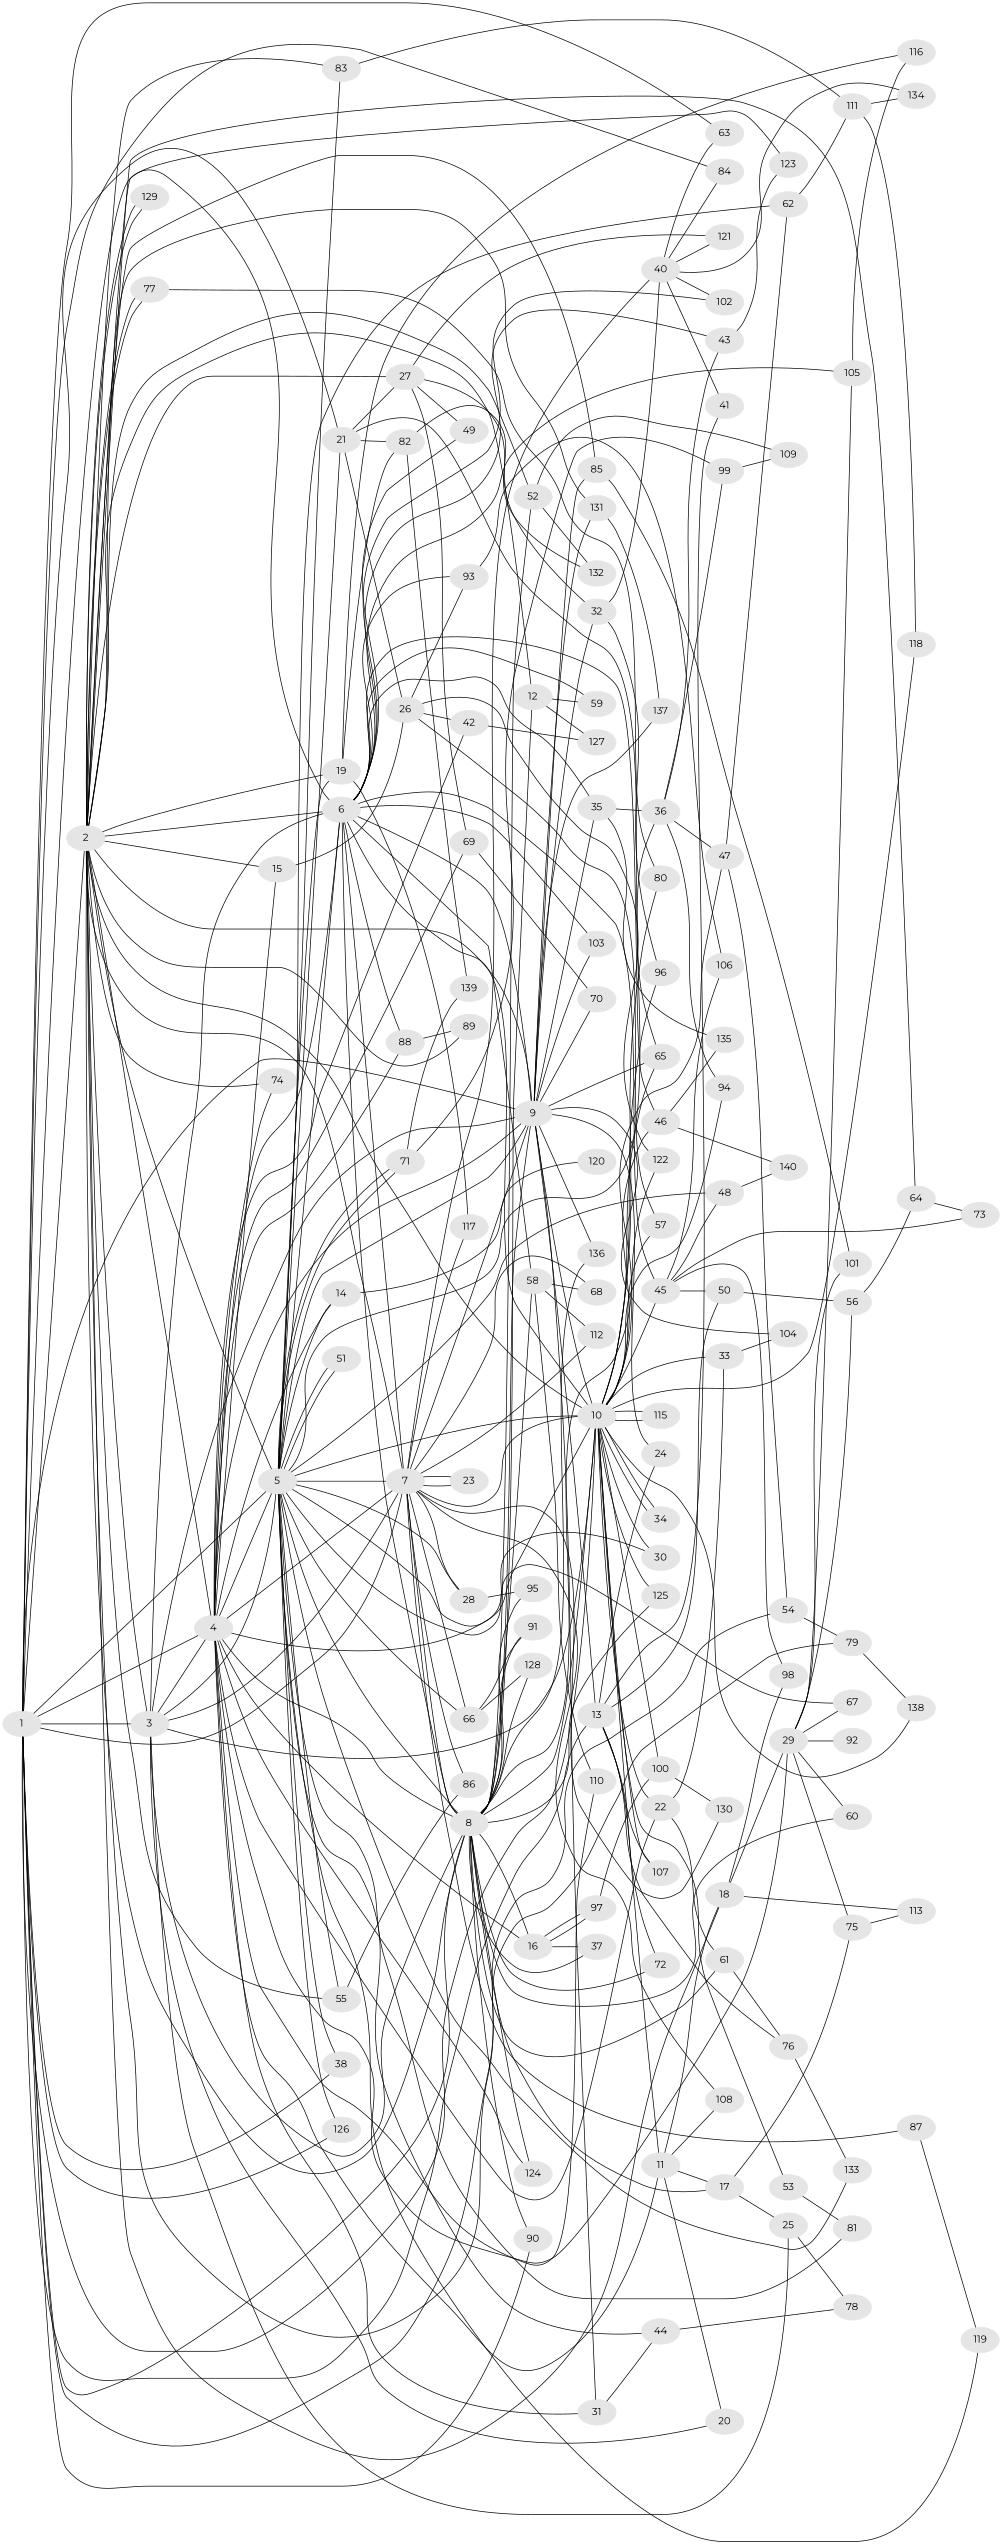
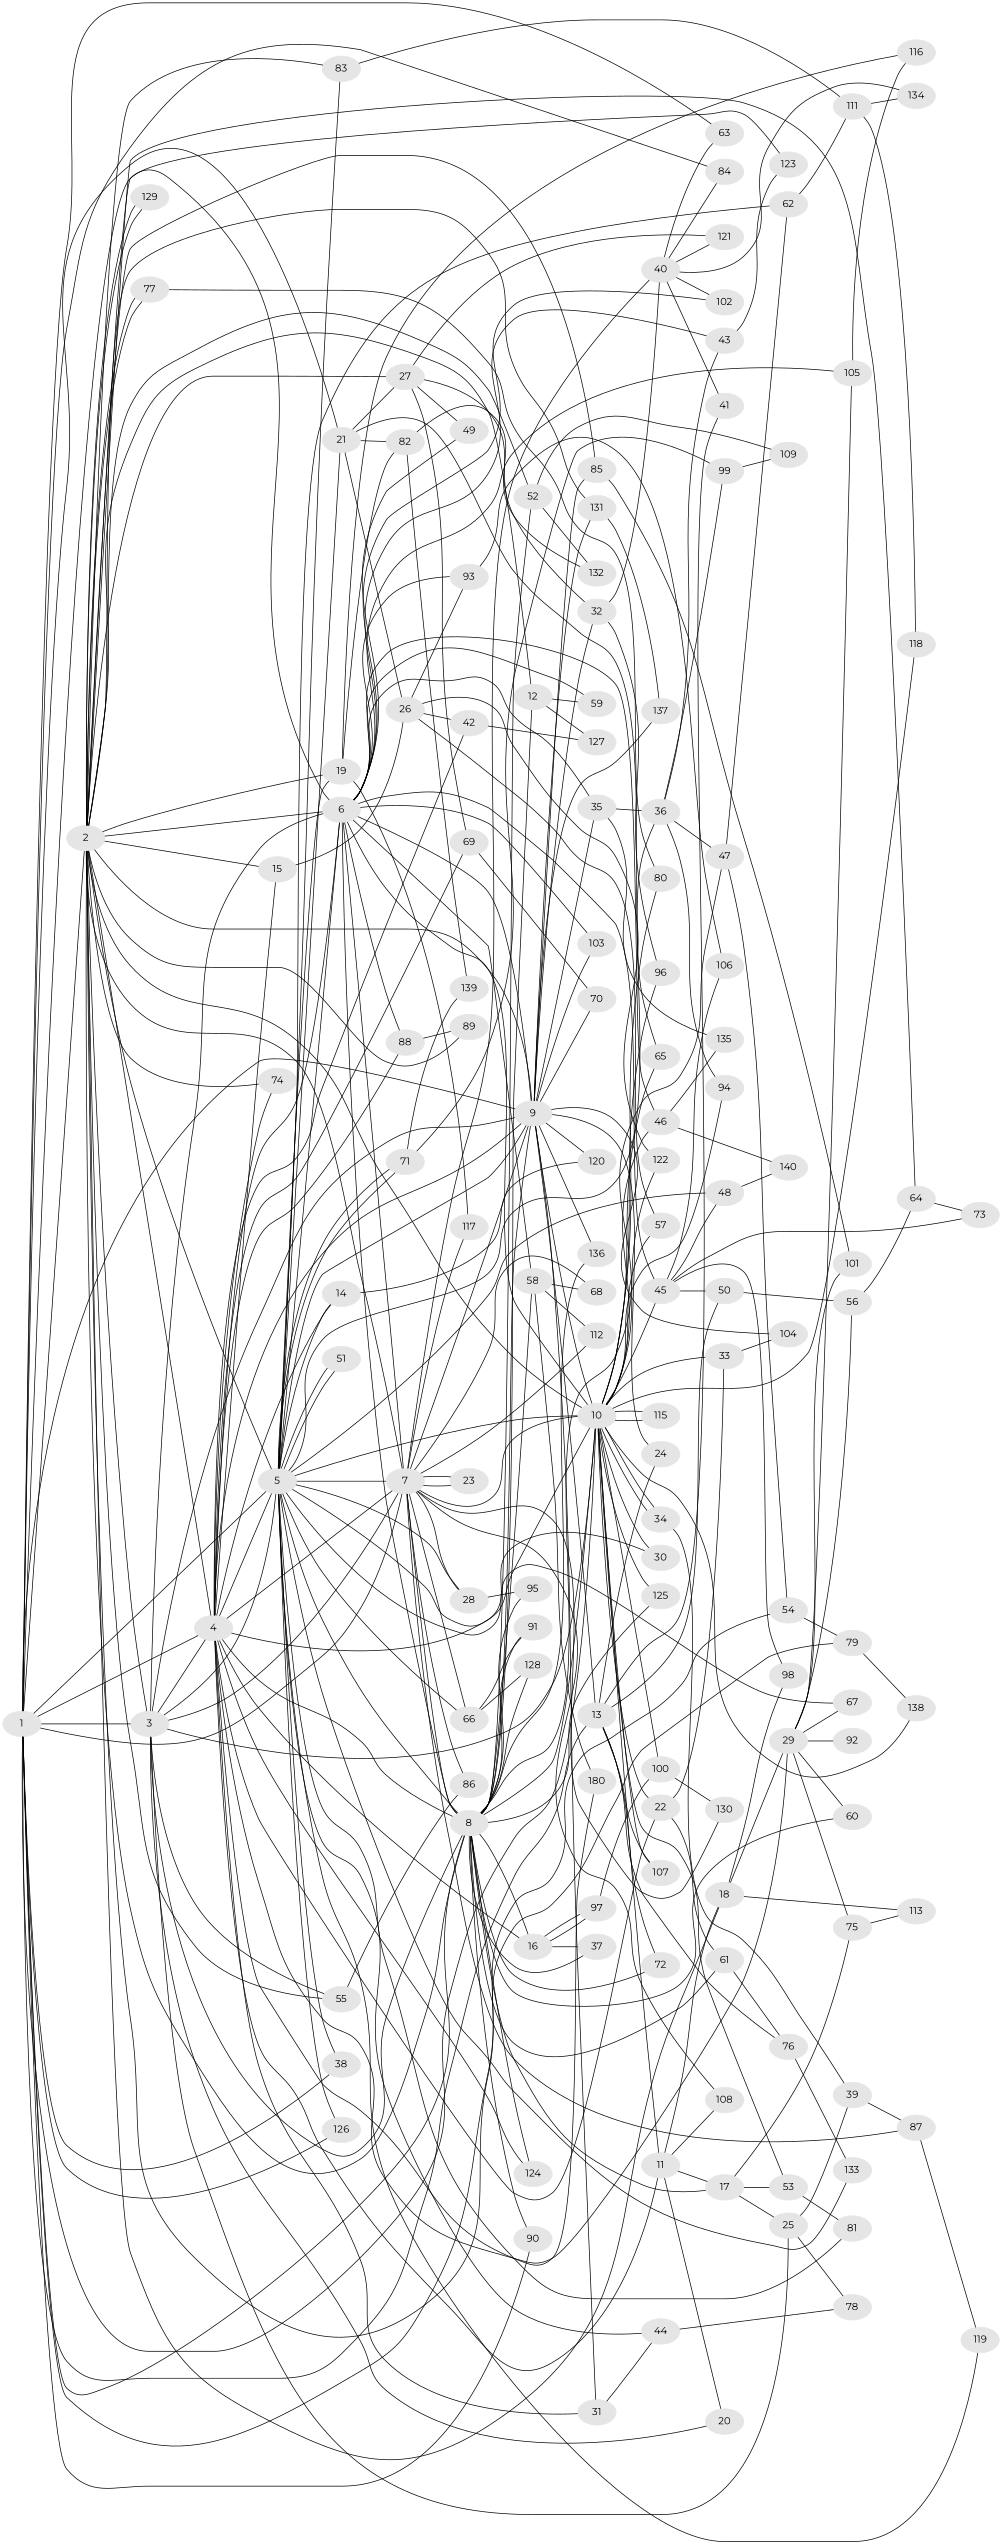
edge "65" -- "9": now "120" -- "9"
edge "5" -- "55": now "3" -- "55"
node "110": label "110" -> "180"
node "39": added
edge "17" -- "53": added
